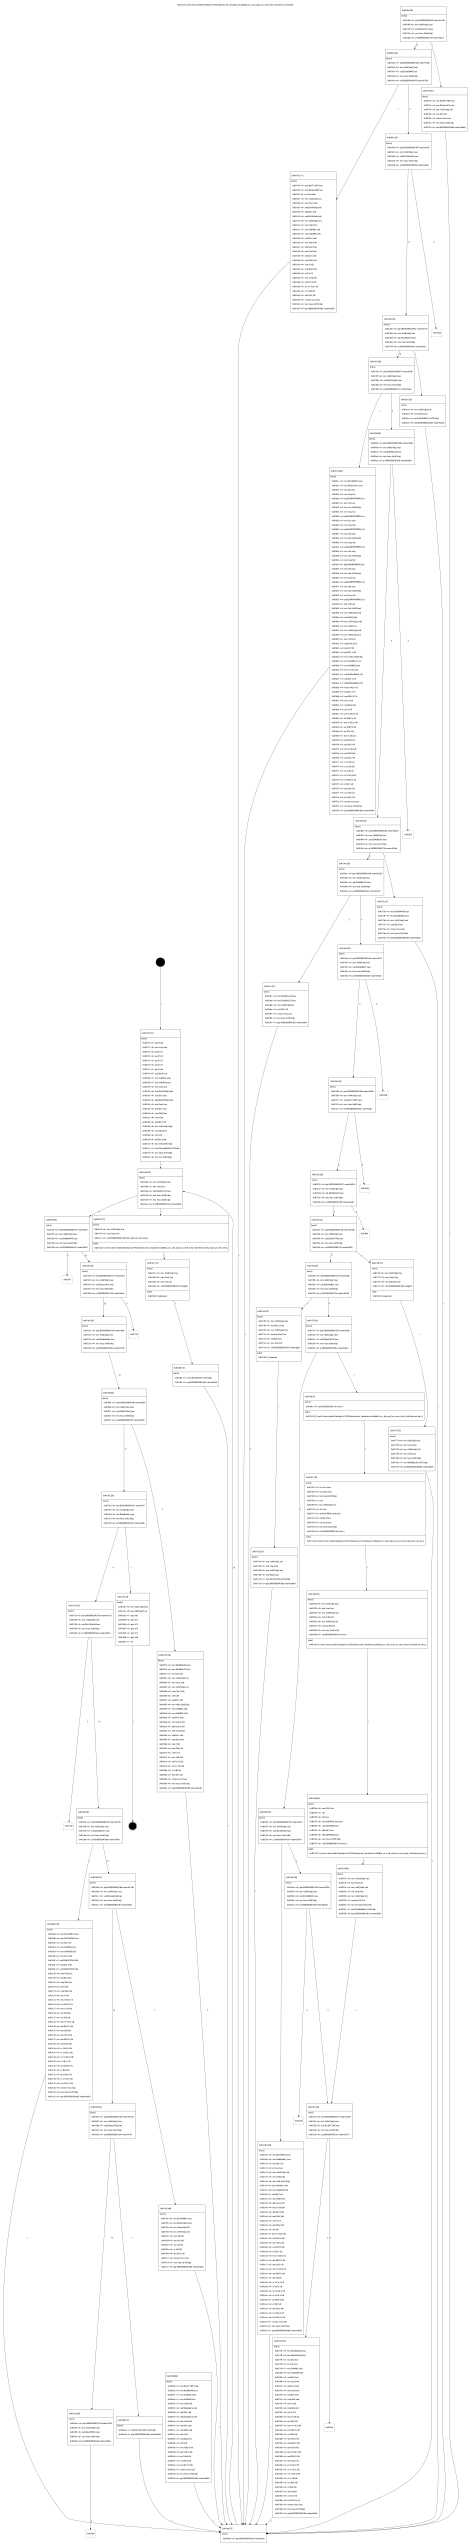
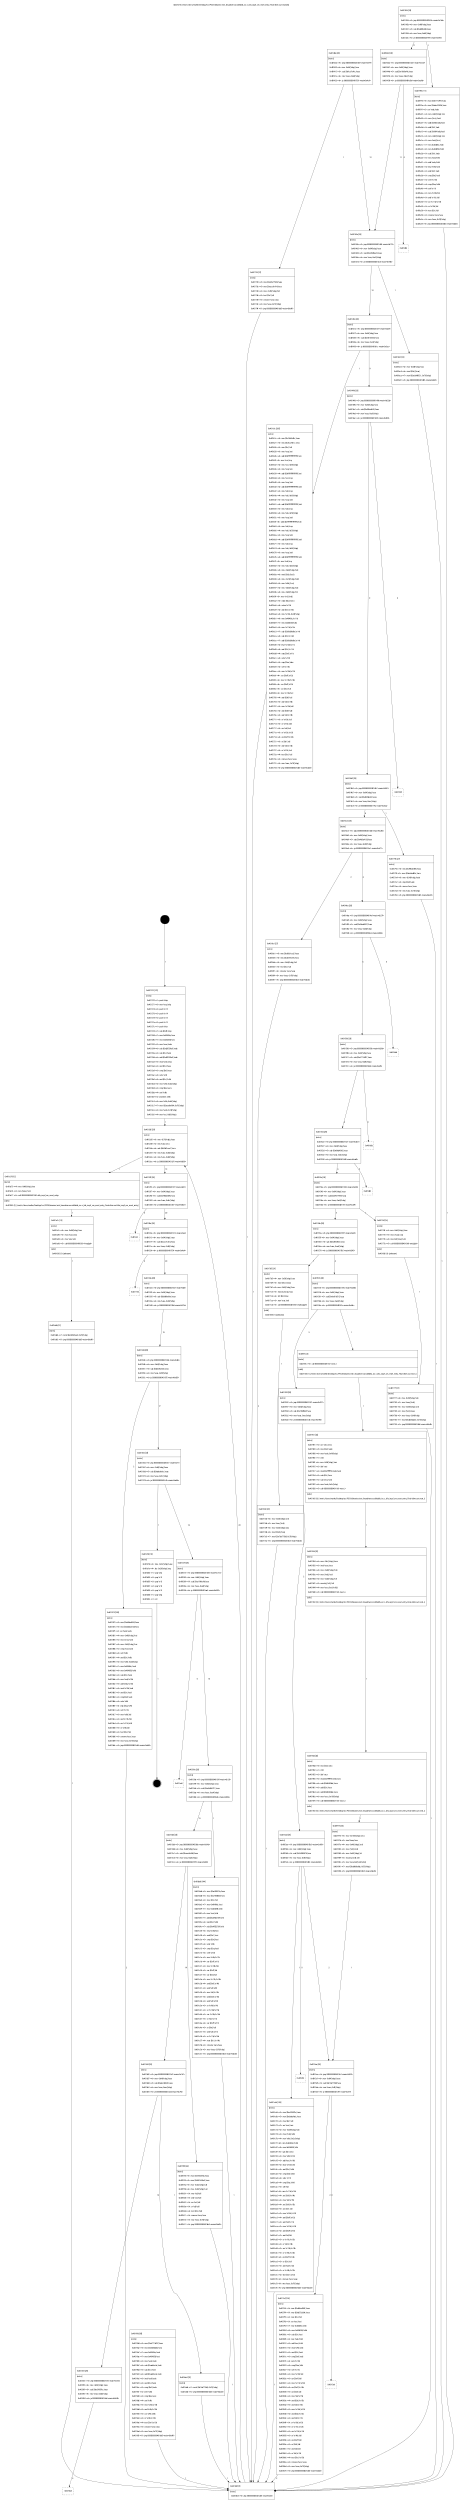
edge "0x40140a [28]" -> "0x401426 [28]": now "0x40140a [28]" -> "0x40145e [28]"
edge "0x401592 [28]" -> "0x401c66 [149]": now "0x4015ae [28]" -> "0x401c66 [149]"
